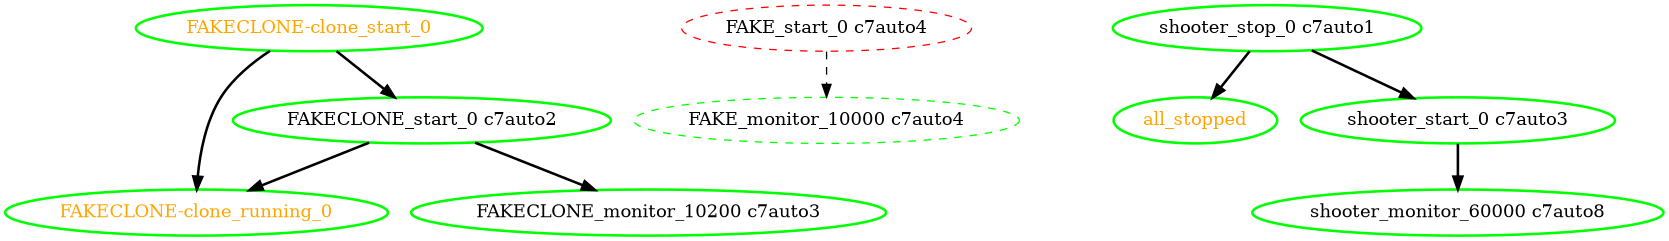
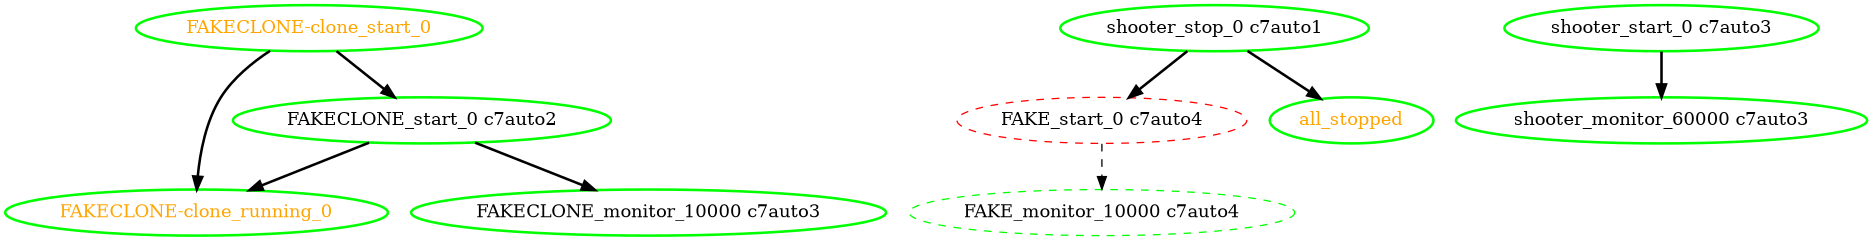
edge "shooter_stop_0 c7auto1" -> "shooter_start_0 c7auto3": now "shooter_stop_0 c7auto1" -> "FAKE_start_0 c7auto4"
node "FAKECLONE_monitor_10200 c7auto3": label "FAKECLONE_monitor_10200 c7auto3" -> "FAKECLONE_monitor_10000 c7auto3"
node "shooter_monitor_60000 c7auto8": label "shooter_monitor_60000 c7auto8" -> "shooter_monitor_60000 c7auto3"
